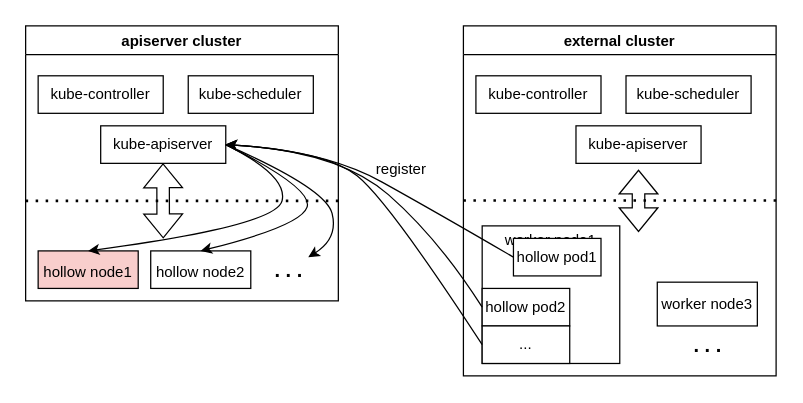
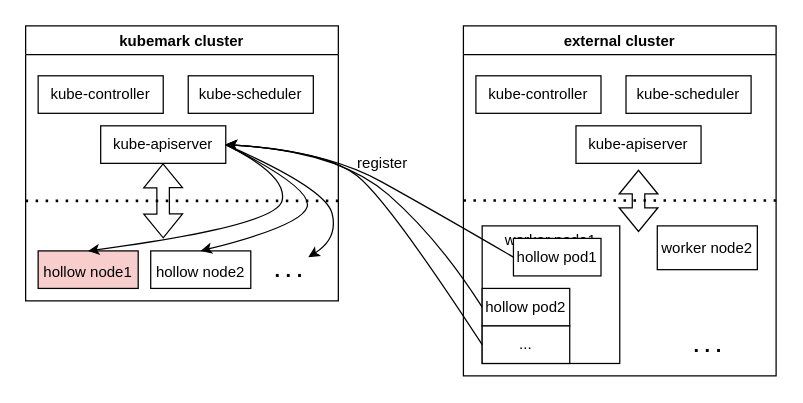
node "apiserver cluster": label "apiserver cluster" -> "kubemark cluster"
node "register": moved (401, 169) -> (382, 163)
node "worker node2": added
node "worker node3": removed
